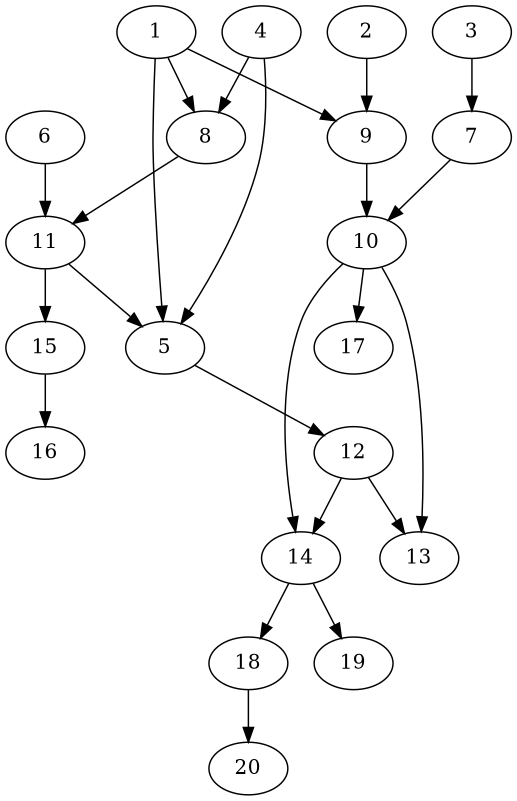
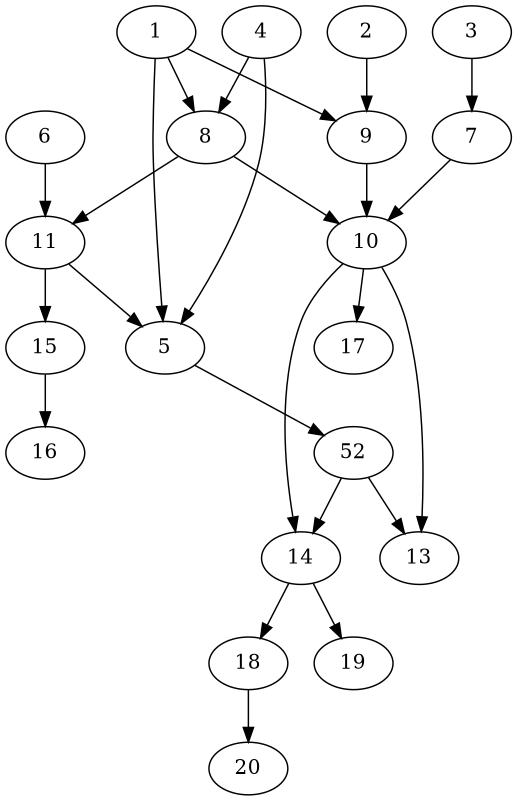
edge "8" -> "10": added
node "12": label "12" -> "52"
